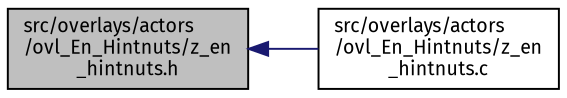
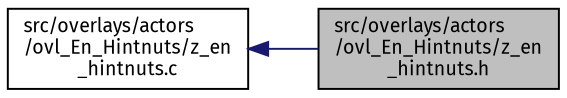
edge "src/overlays/actors /ovl_En_Hintnuts/z_en _hintnuts.c" -> "src/overlays/actors /ovl_En_Hintnuts/z_en _hintnuts.h": reversed
